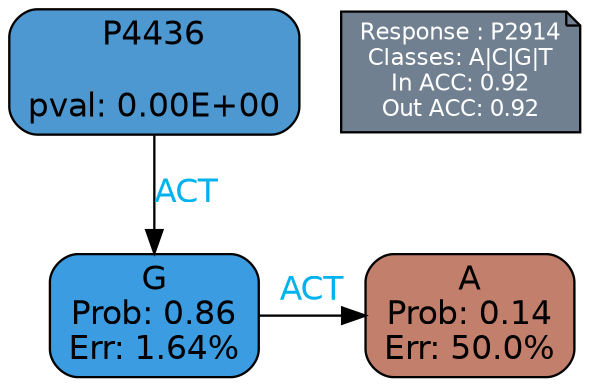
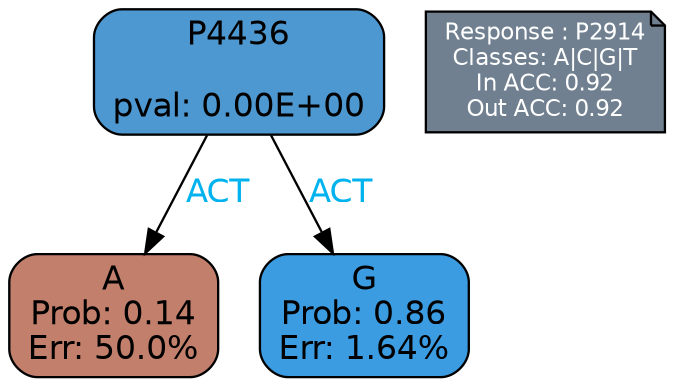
edge "G Prob: 0.86 Err: 1.64%" -> "A Prob: 0.14 Err: 50.0%": now "P4436 pval: 0.00E+00" -> "A Prob: 0.14 Err: 50.0%"
